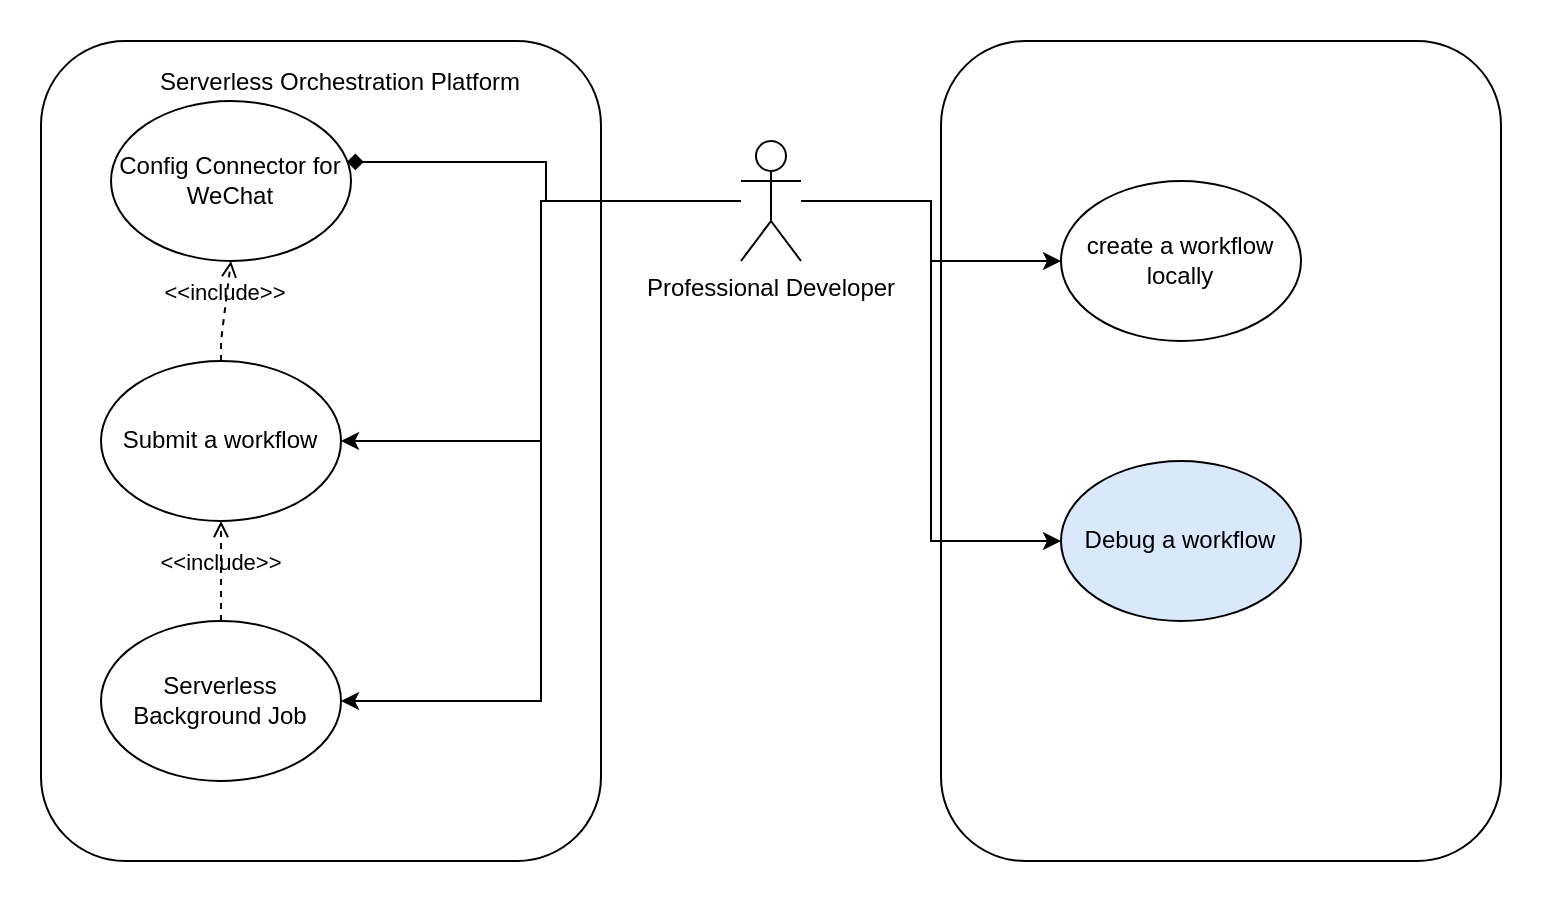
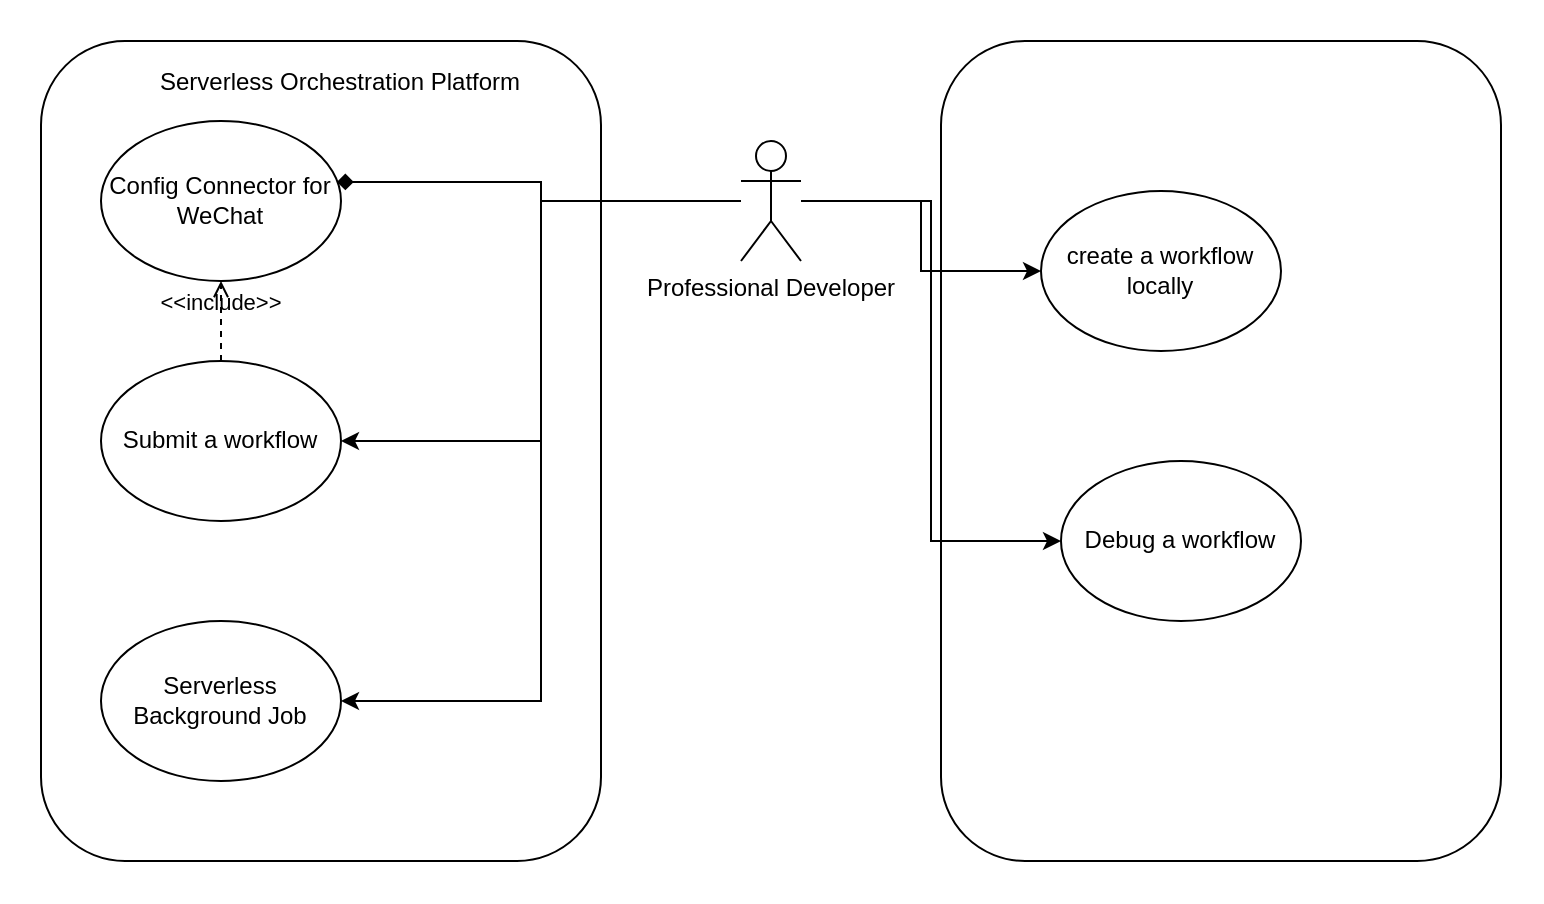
node "Config Connector for WeChat": moved (231, 181) -> (221, 201)
node "create a workflow locally": moved (1181, 261) -> (1161, 271)
node "Debug a workflow": fillcolor #dae8fc -> #ffffff
edge "Serverless Background Job" -> "Submit a workflow": removed, label "<<include>>"
